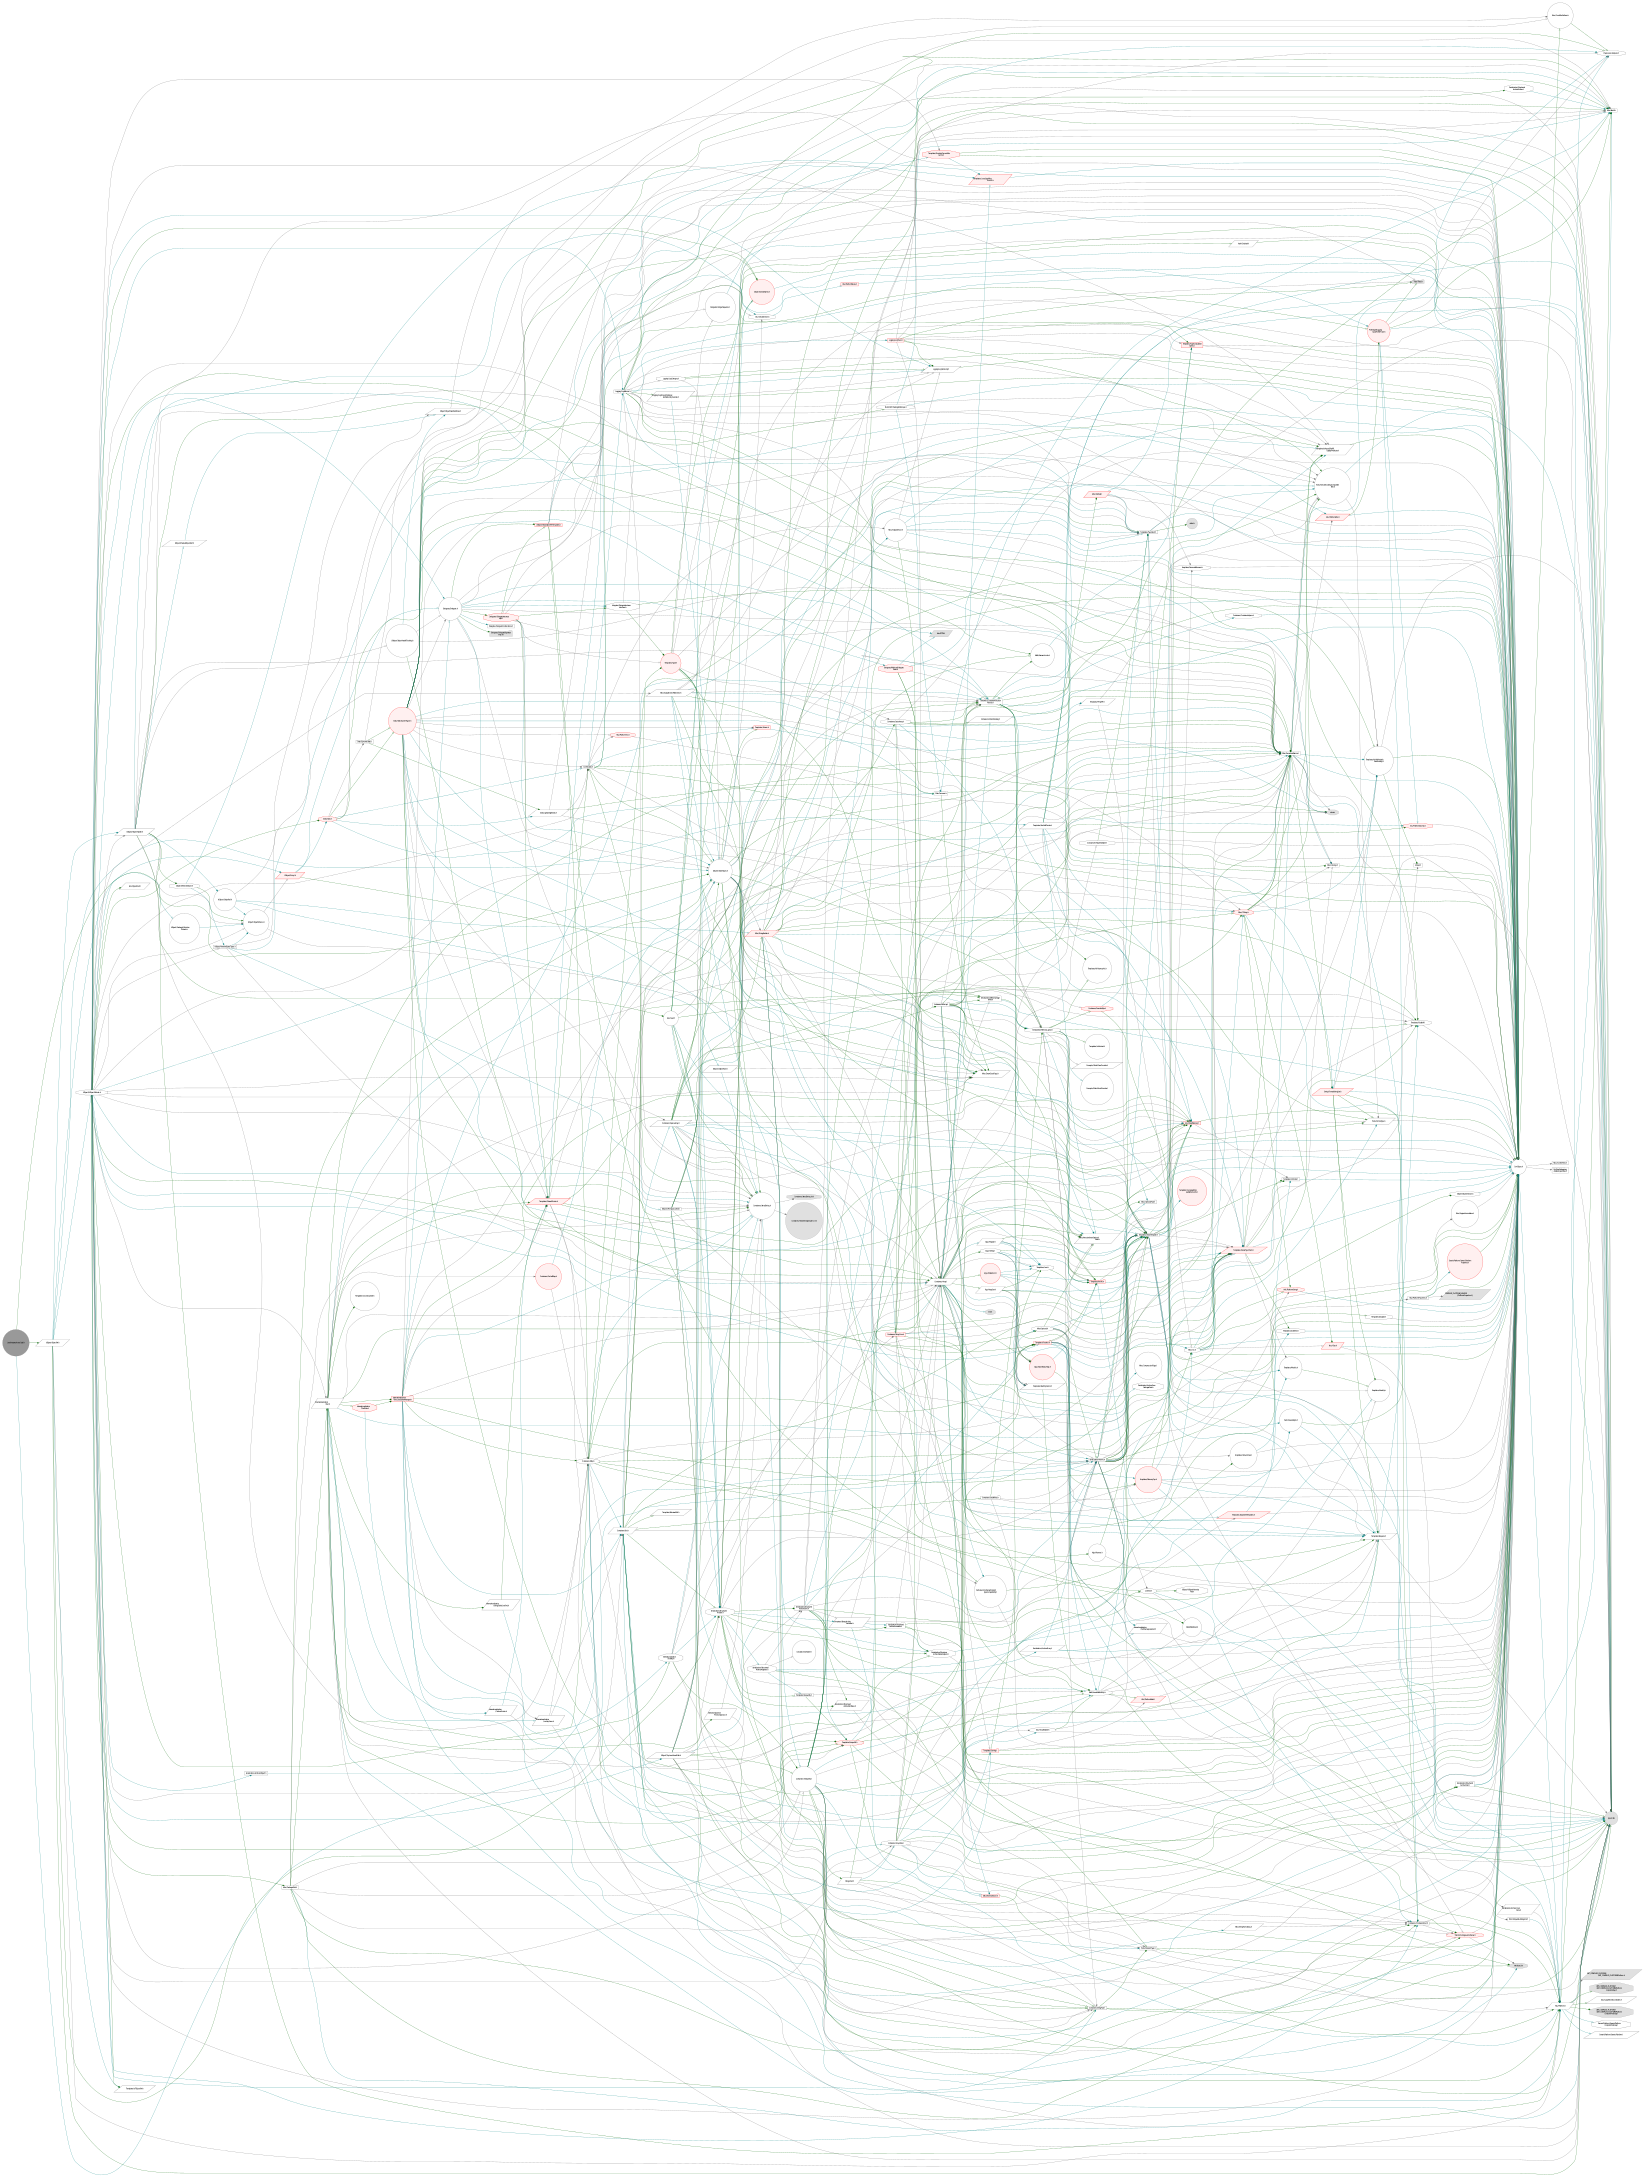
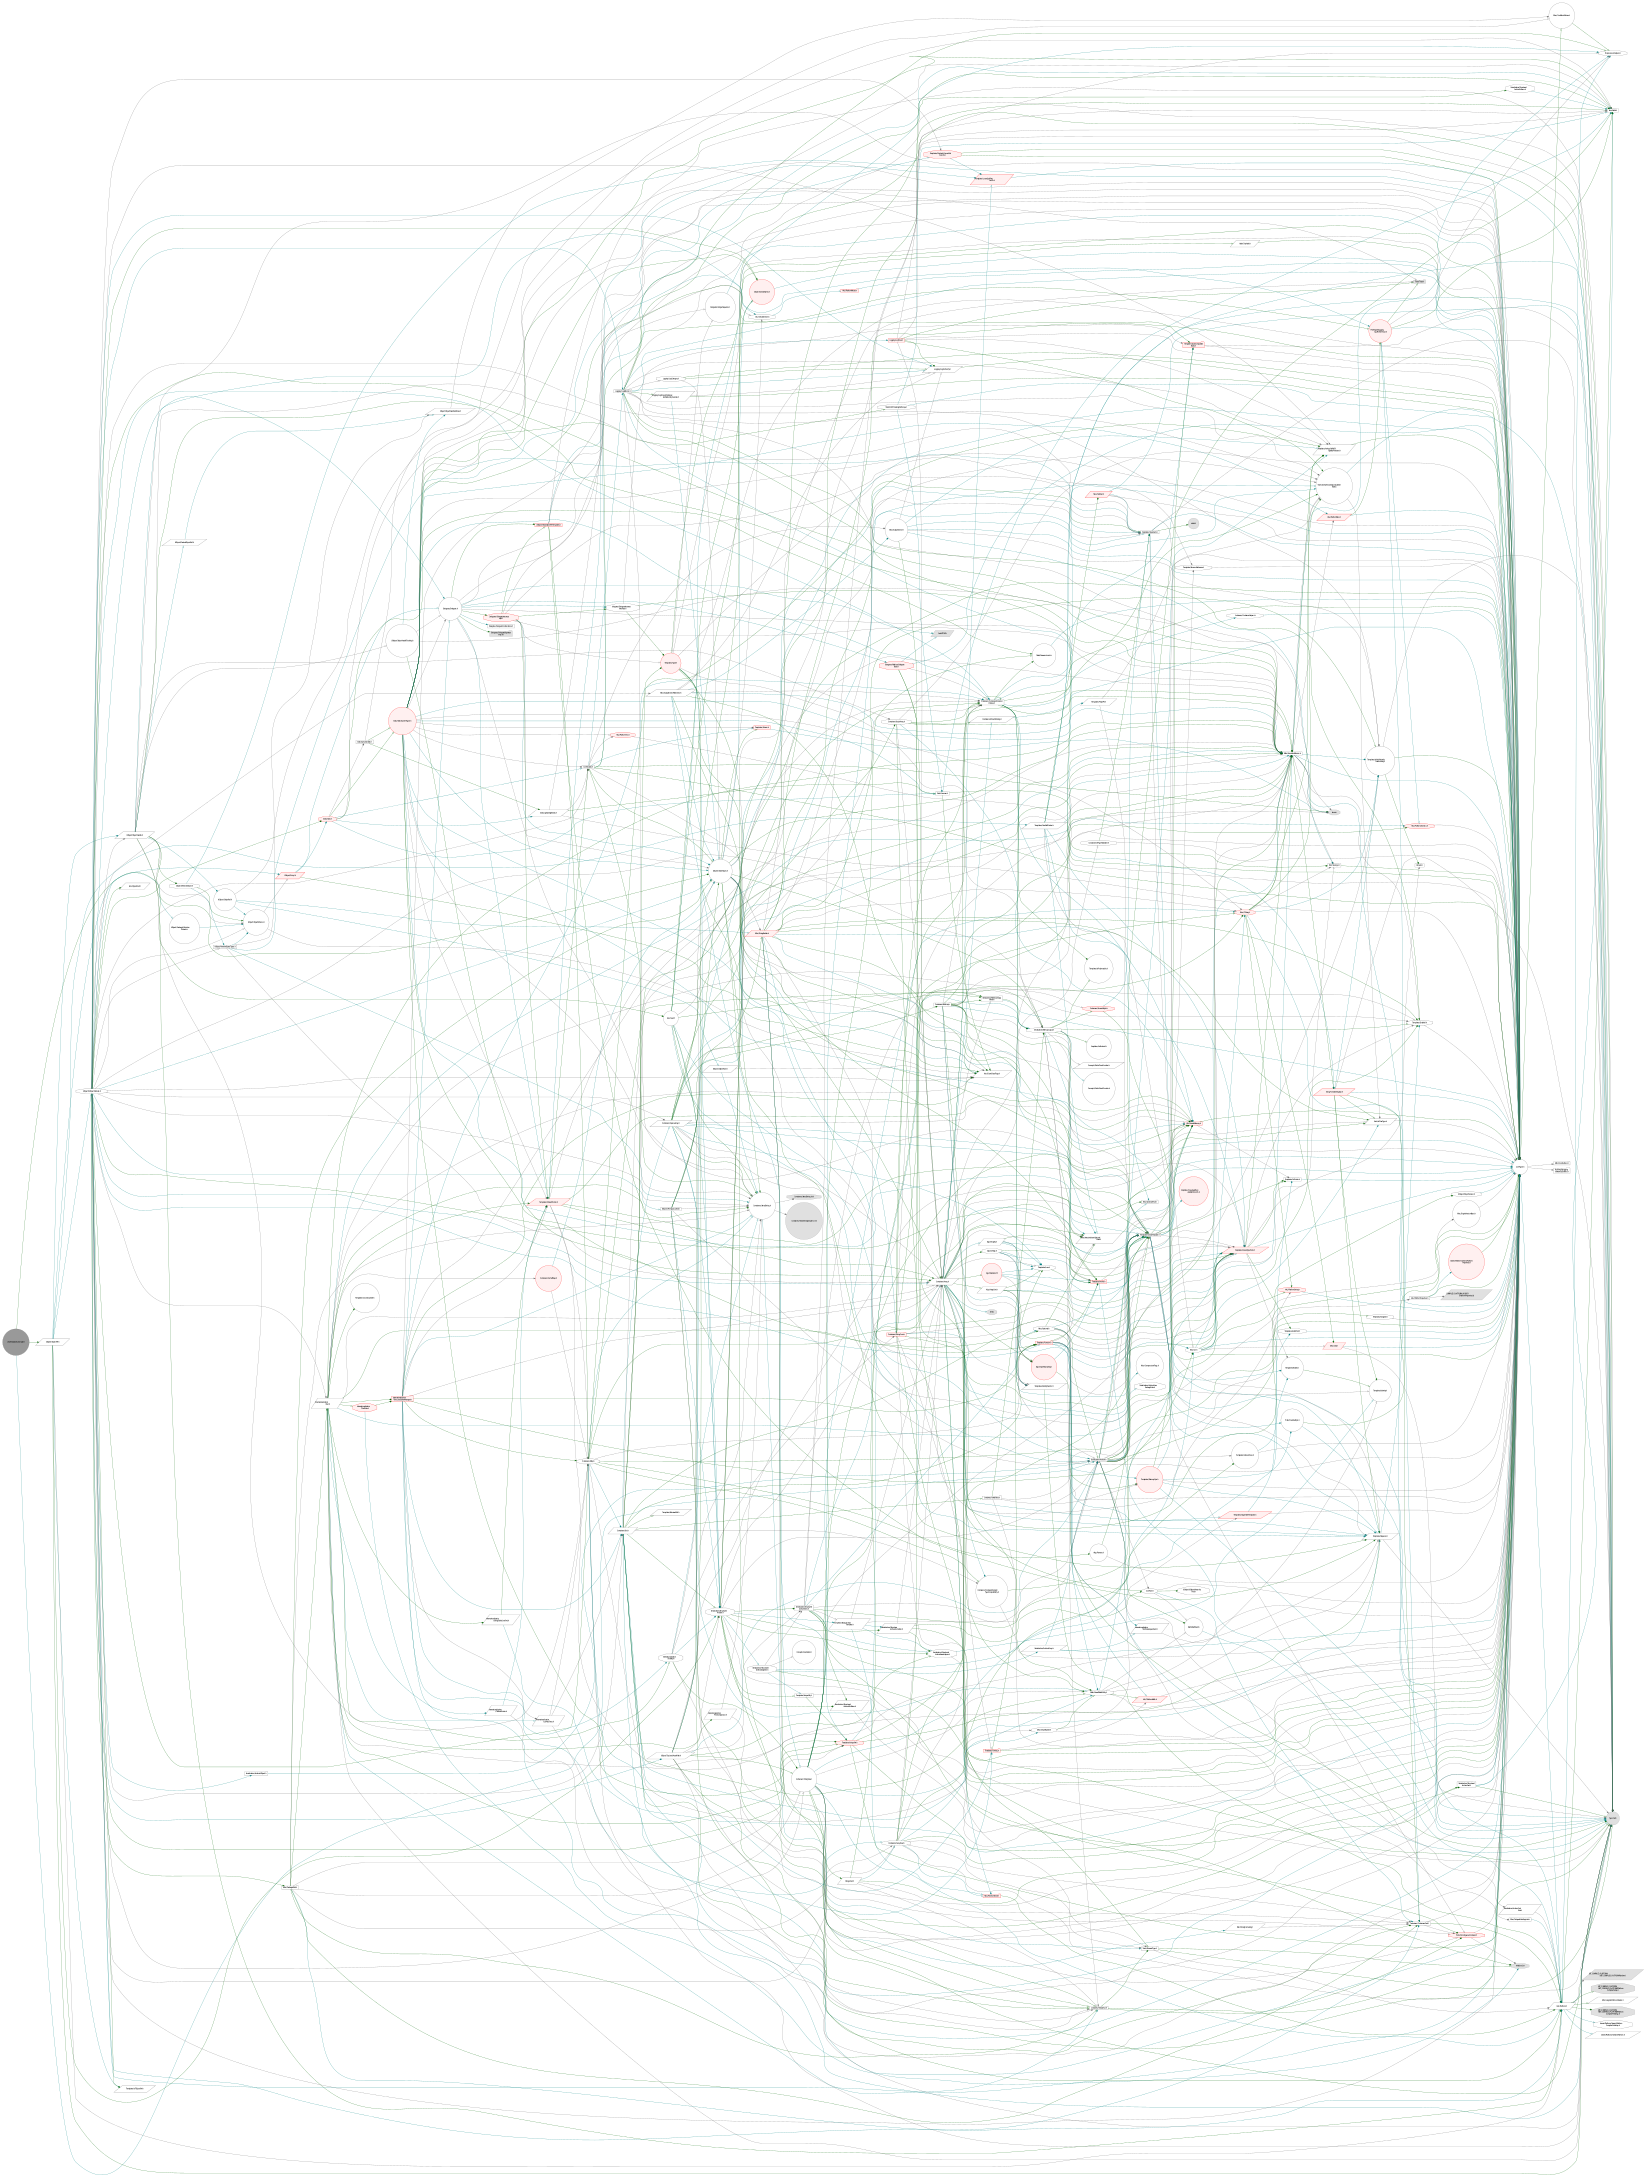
node "Serialization/Structured ArchiveFormatter.h": shape folder -> parallelogram
